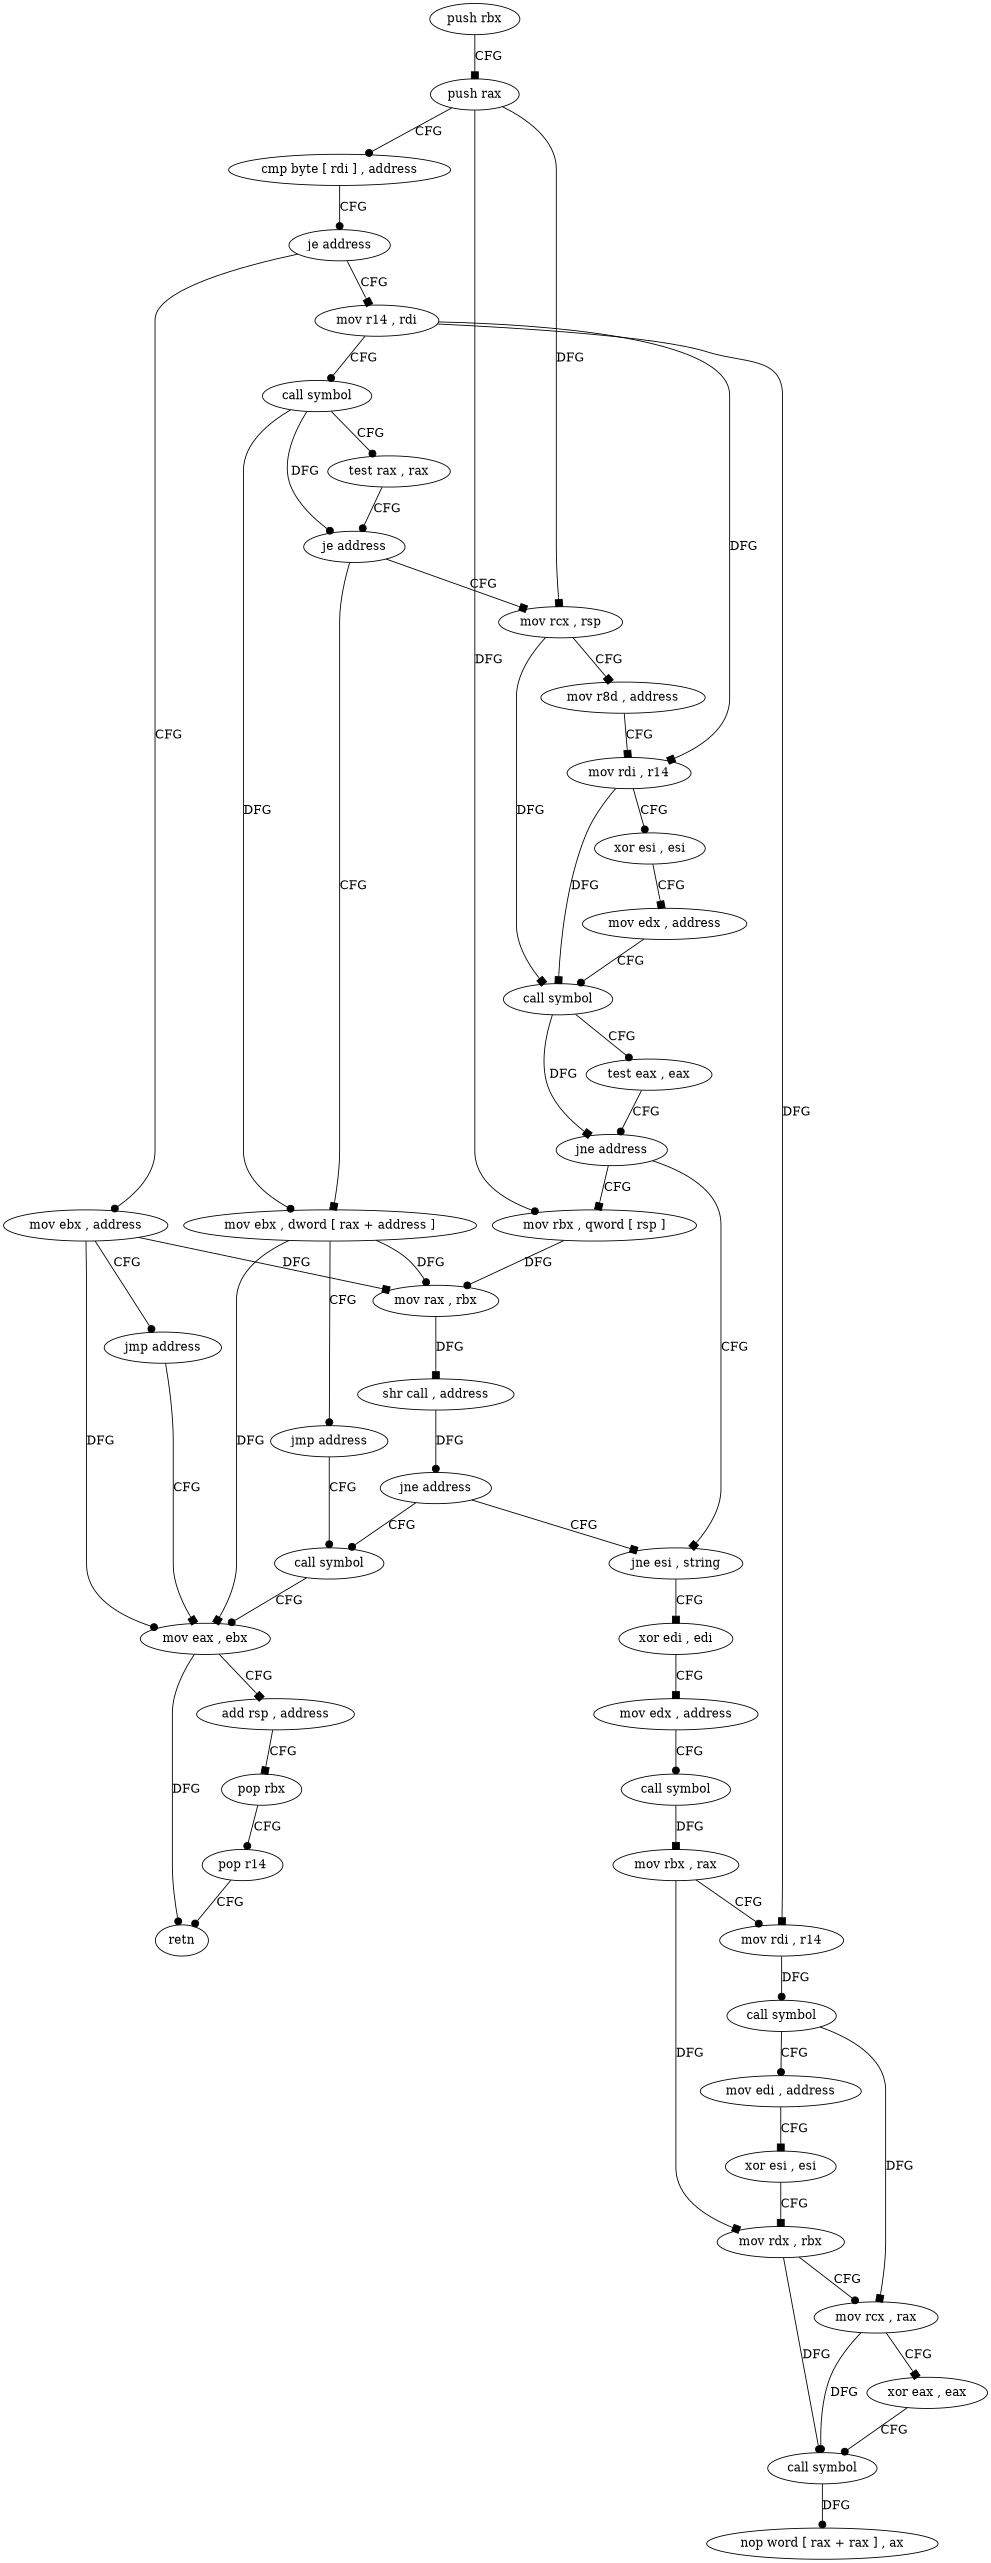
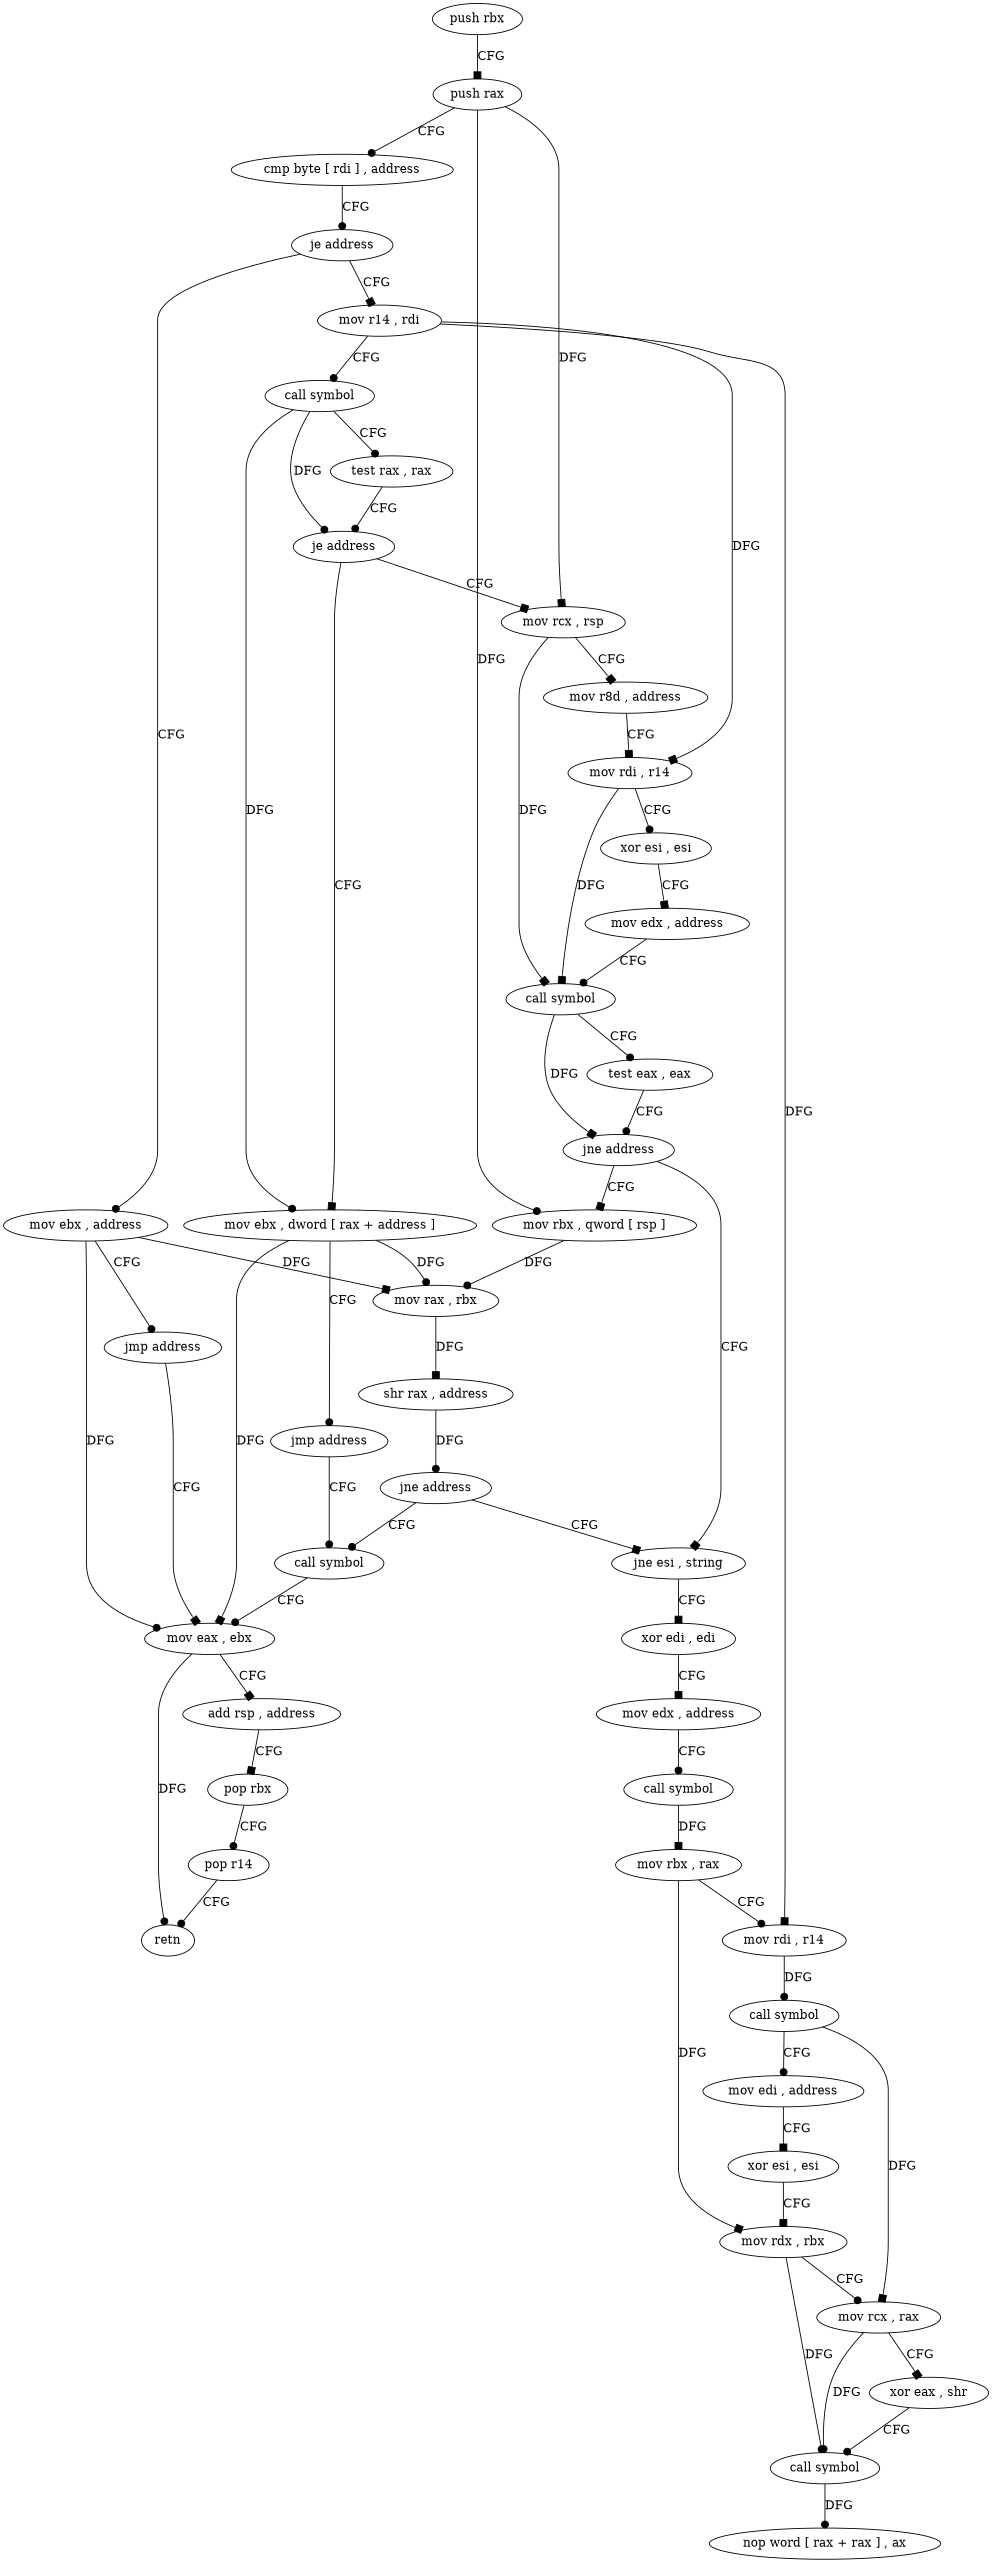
node "shr call , address": label "shr call , address" -> "shr rax , address"
node "xor eax , eax": label "xor eax , eax" -> "xor eax , shr"
